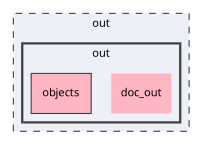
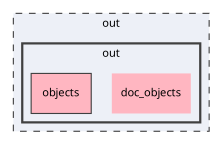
node "doc_out": label "doc_out" -> "doc_objects"
